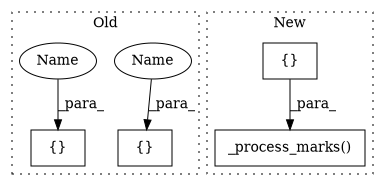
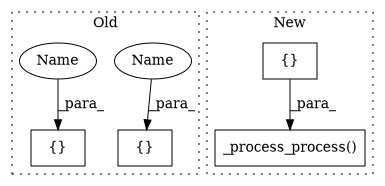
node "_process_marks()": label "_process_marks()" -> "_process_process()"
